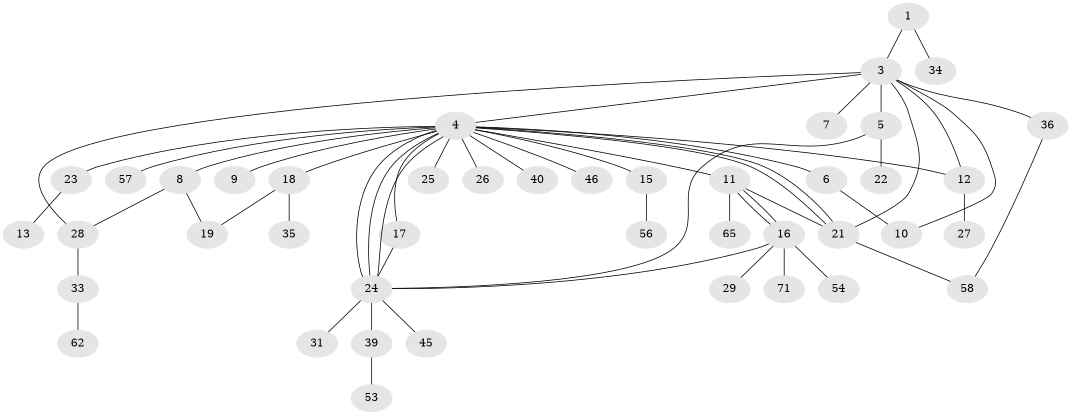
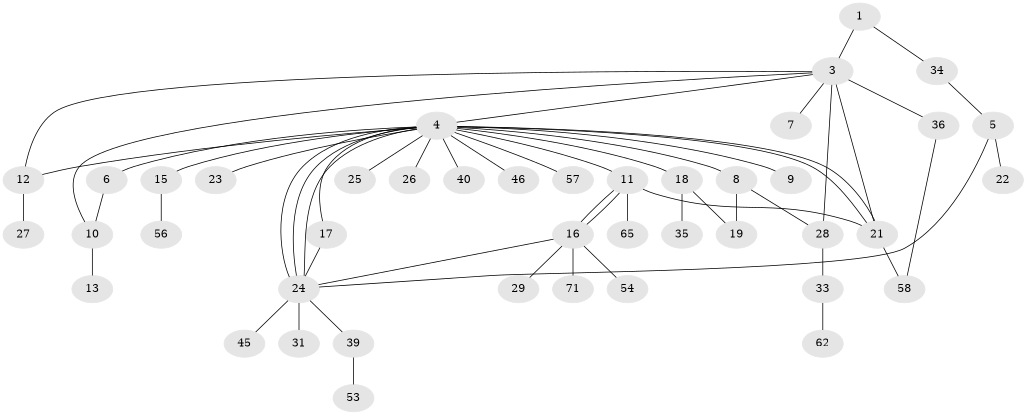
edge "3" -- "5": now "34" -- "5"
edge "23" -- "13": now "10" -- "13"
